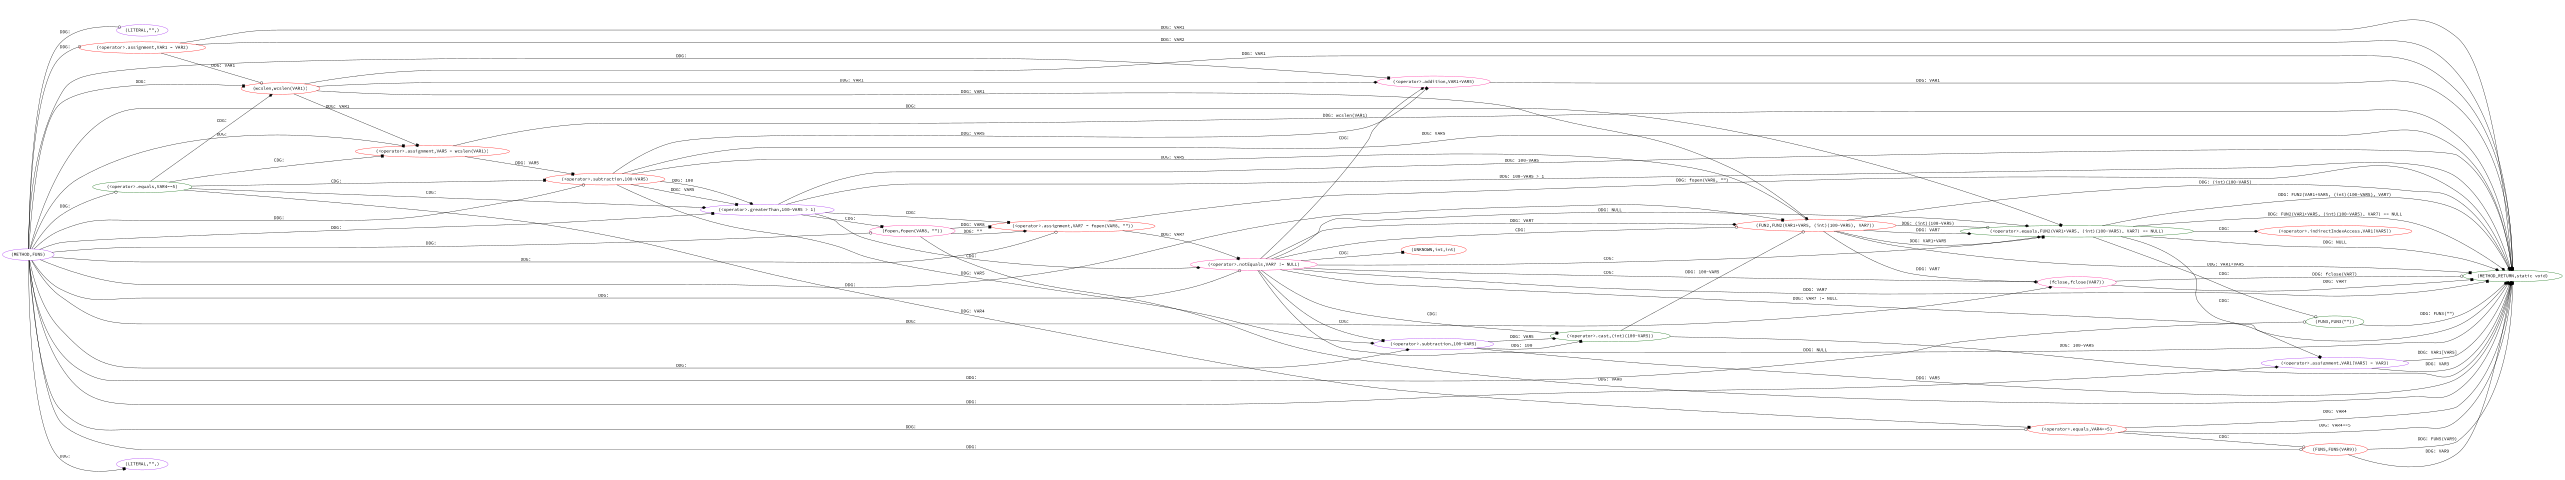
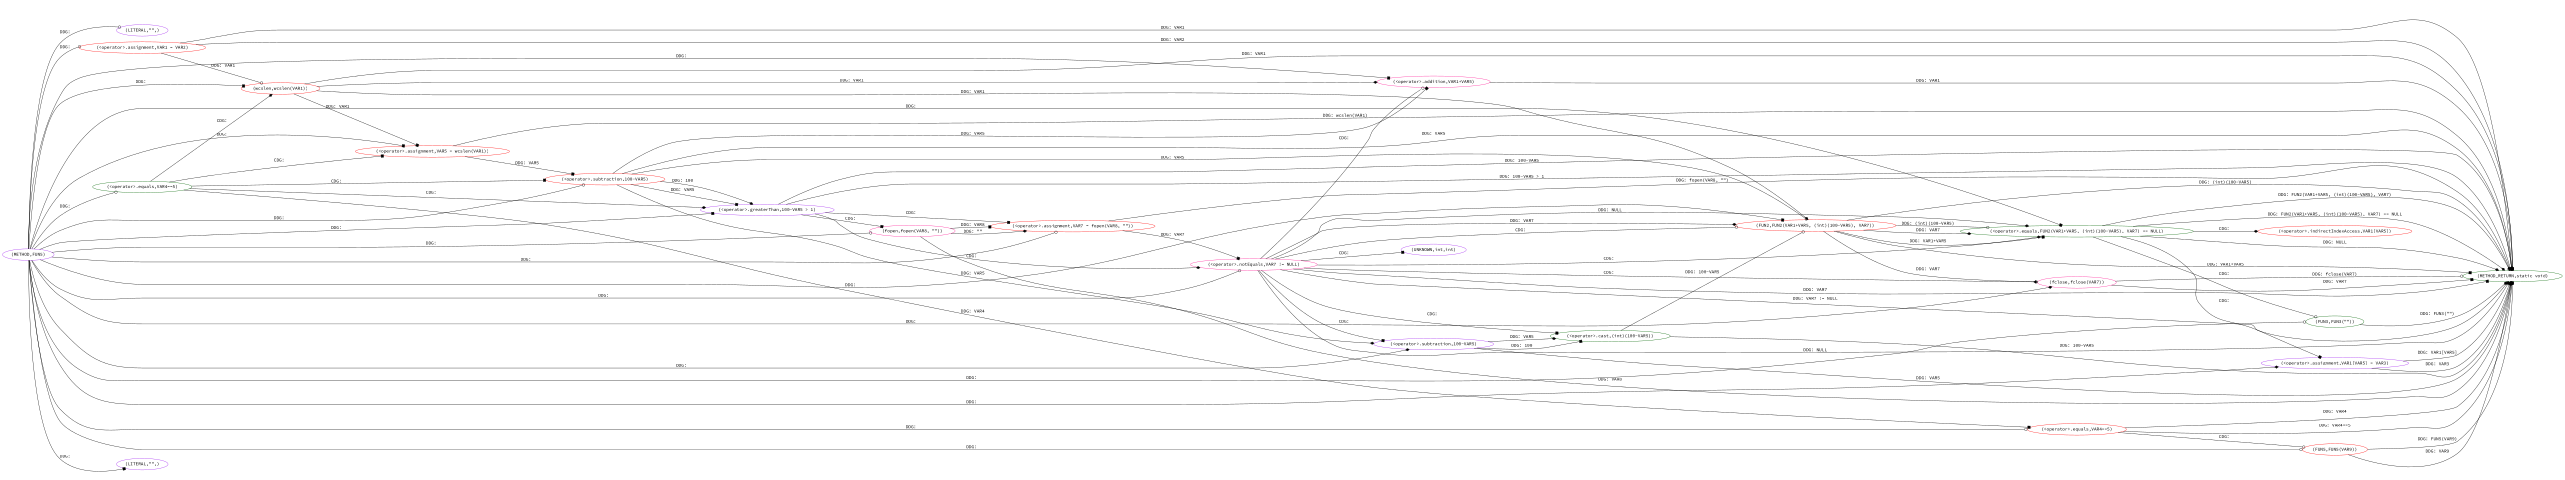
edge "(<operator>.notEquals,VAR7 != NULL)" -> "(<operator>.addition,VAR1+VAR5)": arrowhead diamond -> odot
node "(UNKNOWN,int,int)": color red -> purple
